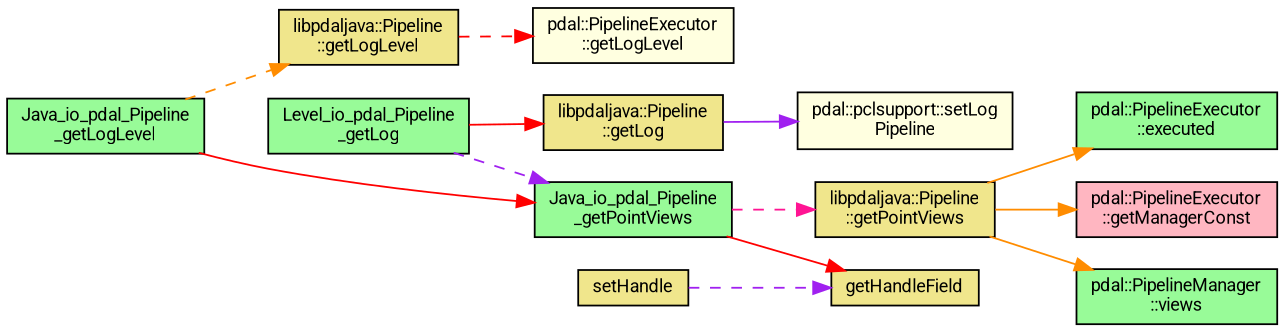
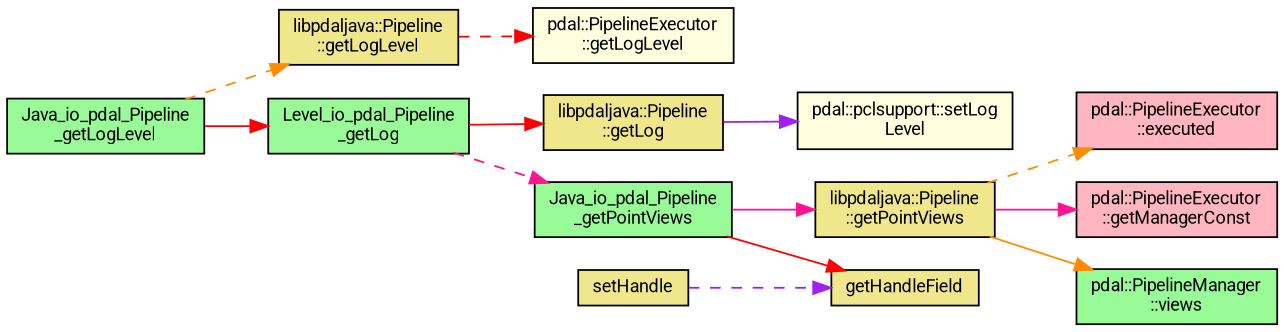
node "pdal::pclsupport::setLog Pipeline": label "pdal::pclsupport::setLog Pipeline" -> "pdal::pclsupport::setLog Level"
node "pdal::PipelineExecutor ::executed": fillcolor palegreen -> lightpink
edge "Level_io_pdal_Pipeline _getLog" -> "Java_io_pdal_Pipeline _getPointViews": color purple -> deeppink
edge "libpdaljava::Pipeline ::getPointViews" -> "pdal::PipelineExecutor ::executed": style solid -> dashed
edge "Java_io_pdal_Pipeline _getLogLevel" -> "Java_io_pdal_Pipeline _getPointViews": now "Java_io_pdal_Pipeline _getLogLevel" -> "Level_io_pdal_Pipeline _getLog"
edge "Java_io_pdal_Pipeline _getPointViews" -> "libpdaljava::Pipeline ::getPointViews": style dashed -> solid
edge "libpdaljava::Pipeline ::getPointViews" -> "pdal::PipelineExecutor ::getManagerConst": color darkorange -> deeppink
